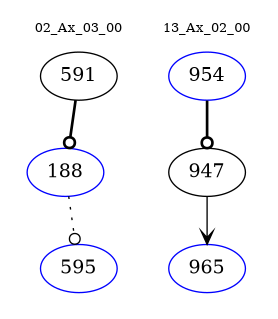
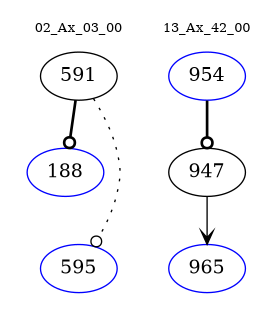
cluster "13_Ax_02_00": label "13_Ax_02_00" -> "13_Ax_42_00"
edge "188" -> "595": now "591" -> "595"
